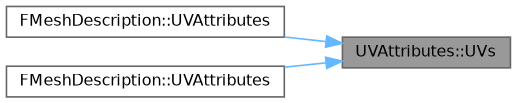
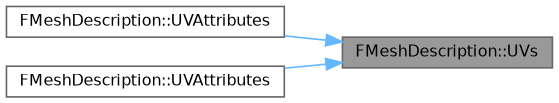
node "UVAttributes::UVs": label "UVAttributes::UVs" -> "FMeshDescription::UVs"
